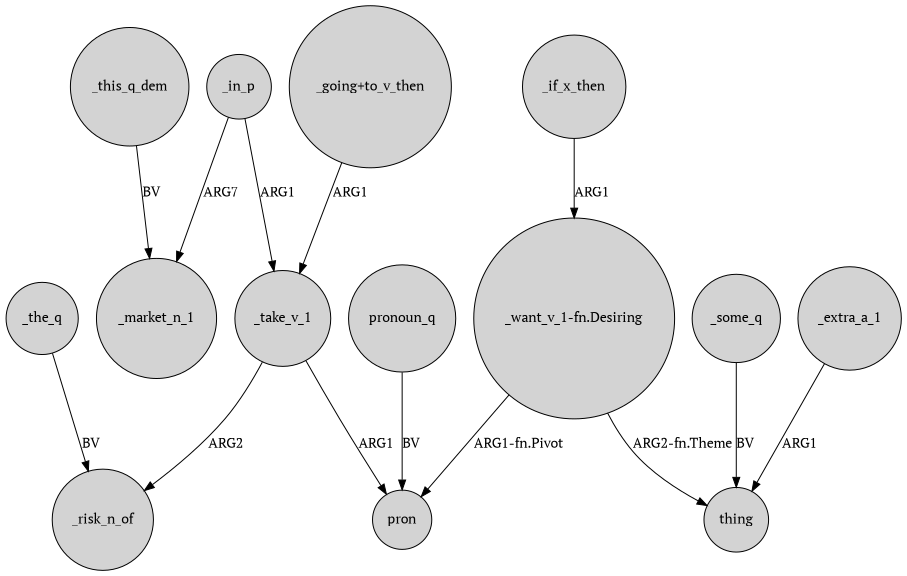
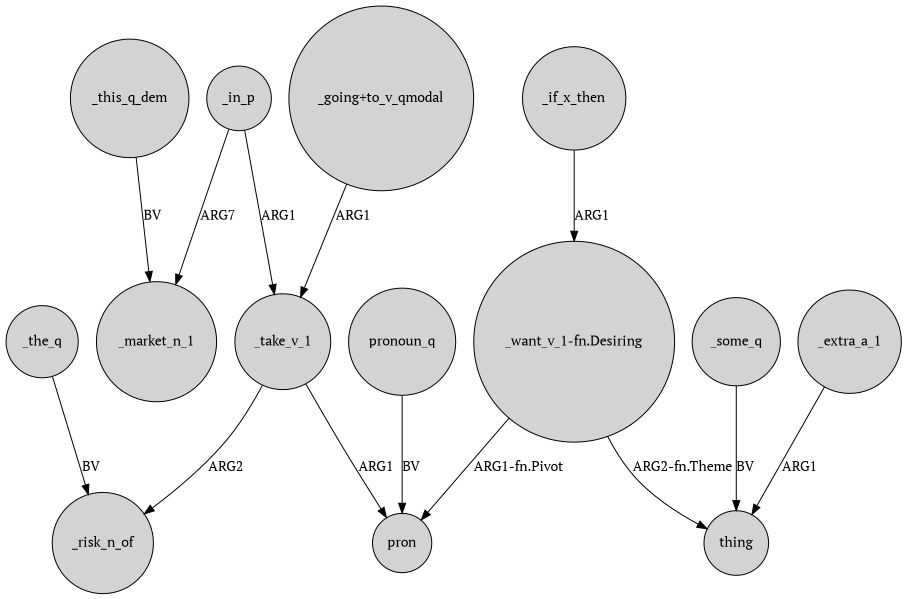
node "_going+to_v_then": label "_going+to_v_then" -> "_going+to_v_qmodal"
